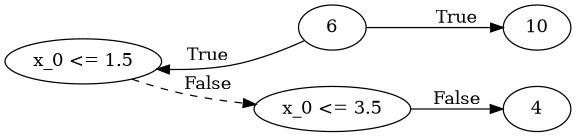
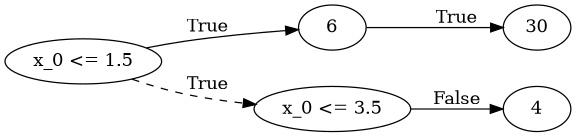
node "10": label "10" -> "30"
edge "6" -> "x_0 <= 1.5": reversed
edge "x_0 <= 1.5" -> "x_0 <= 3.5": label "False" -> "True"
